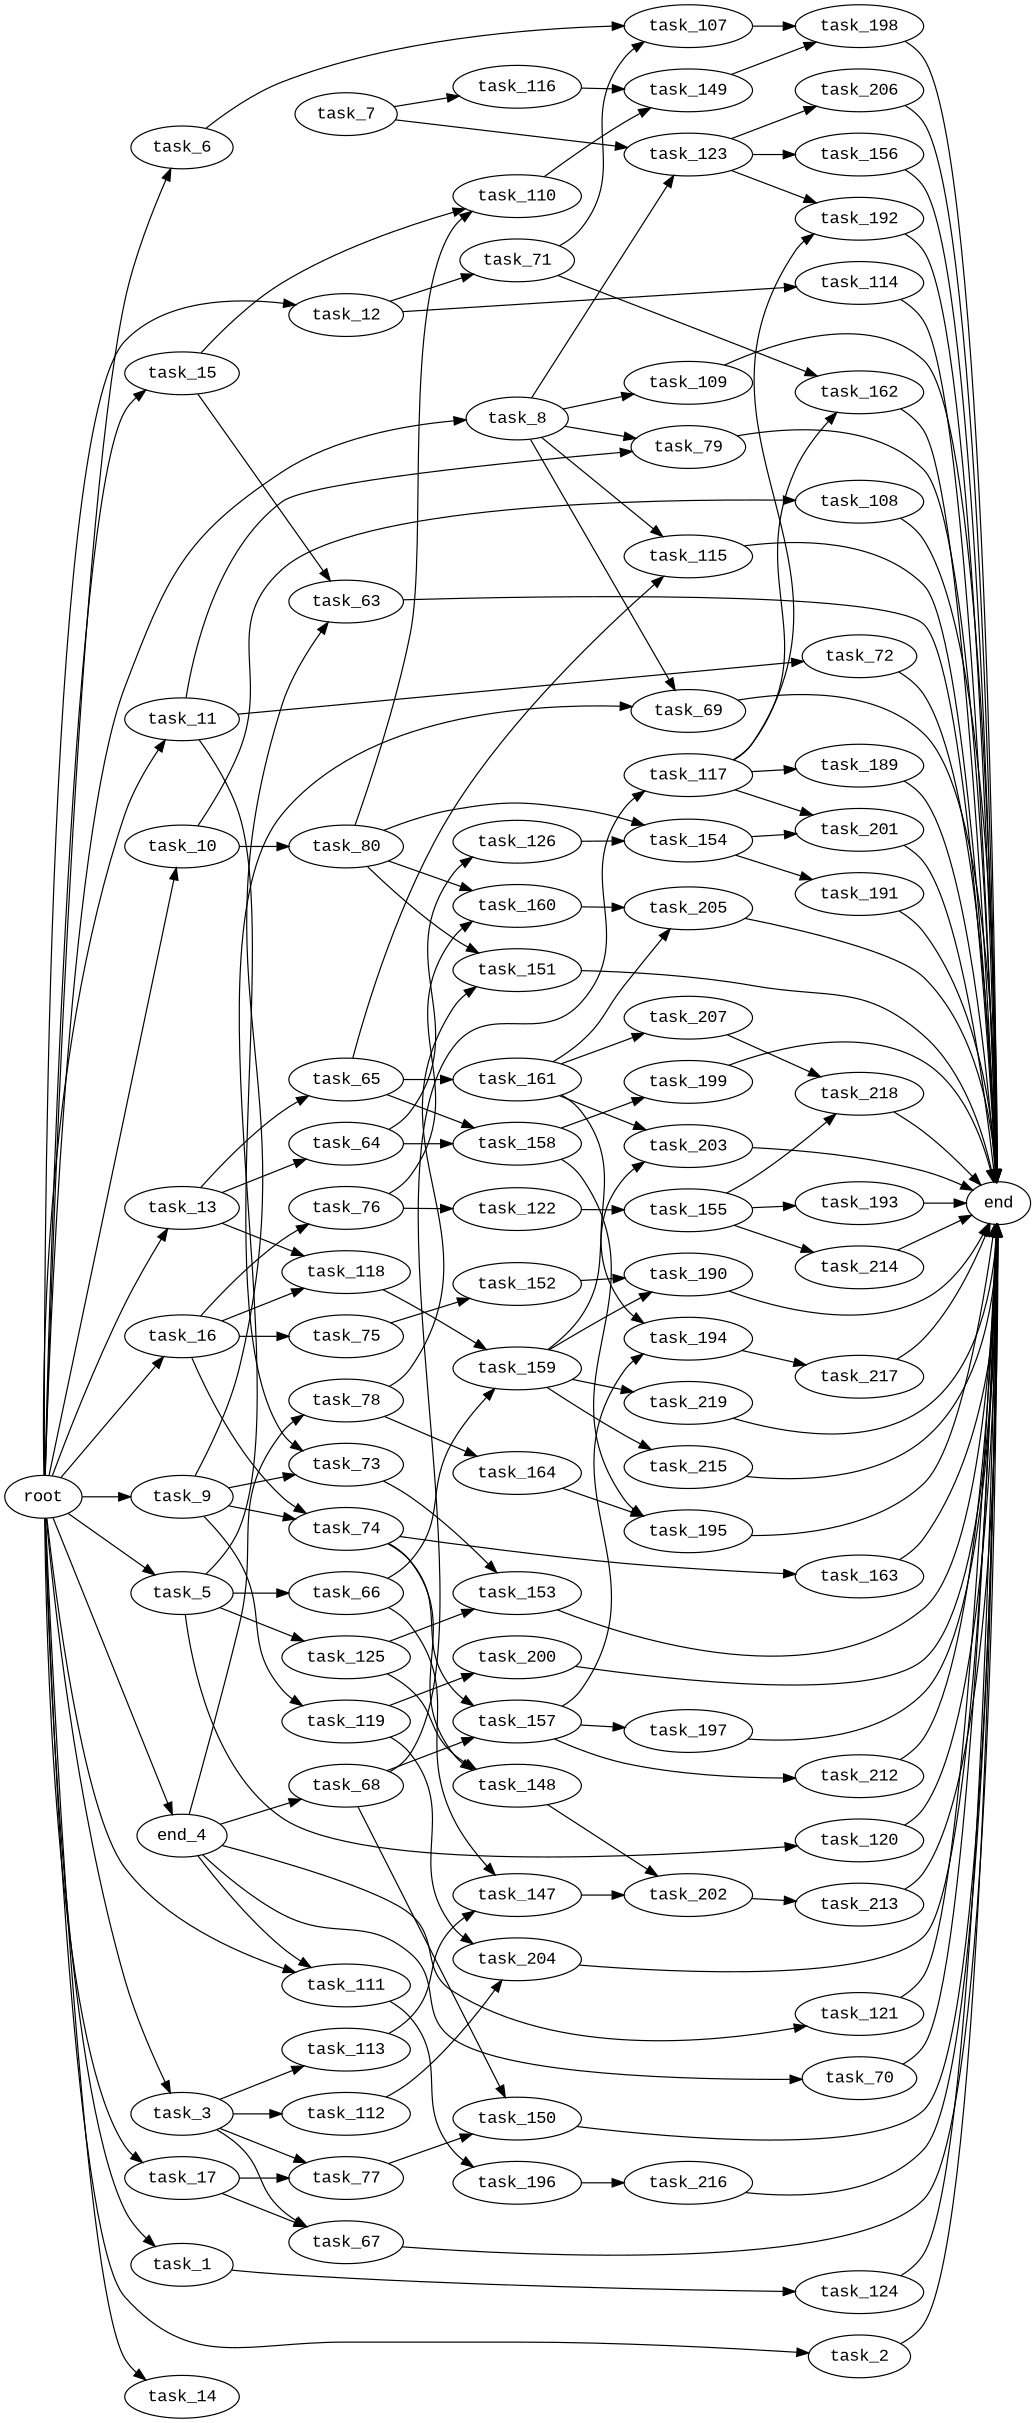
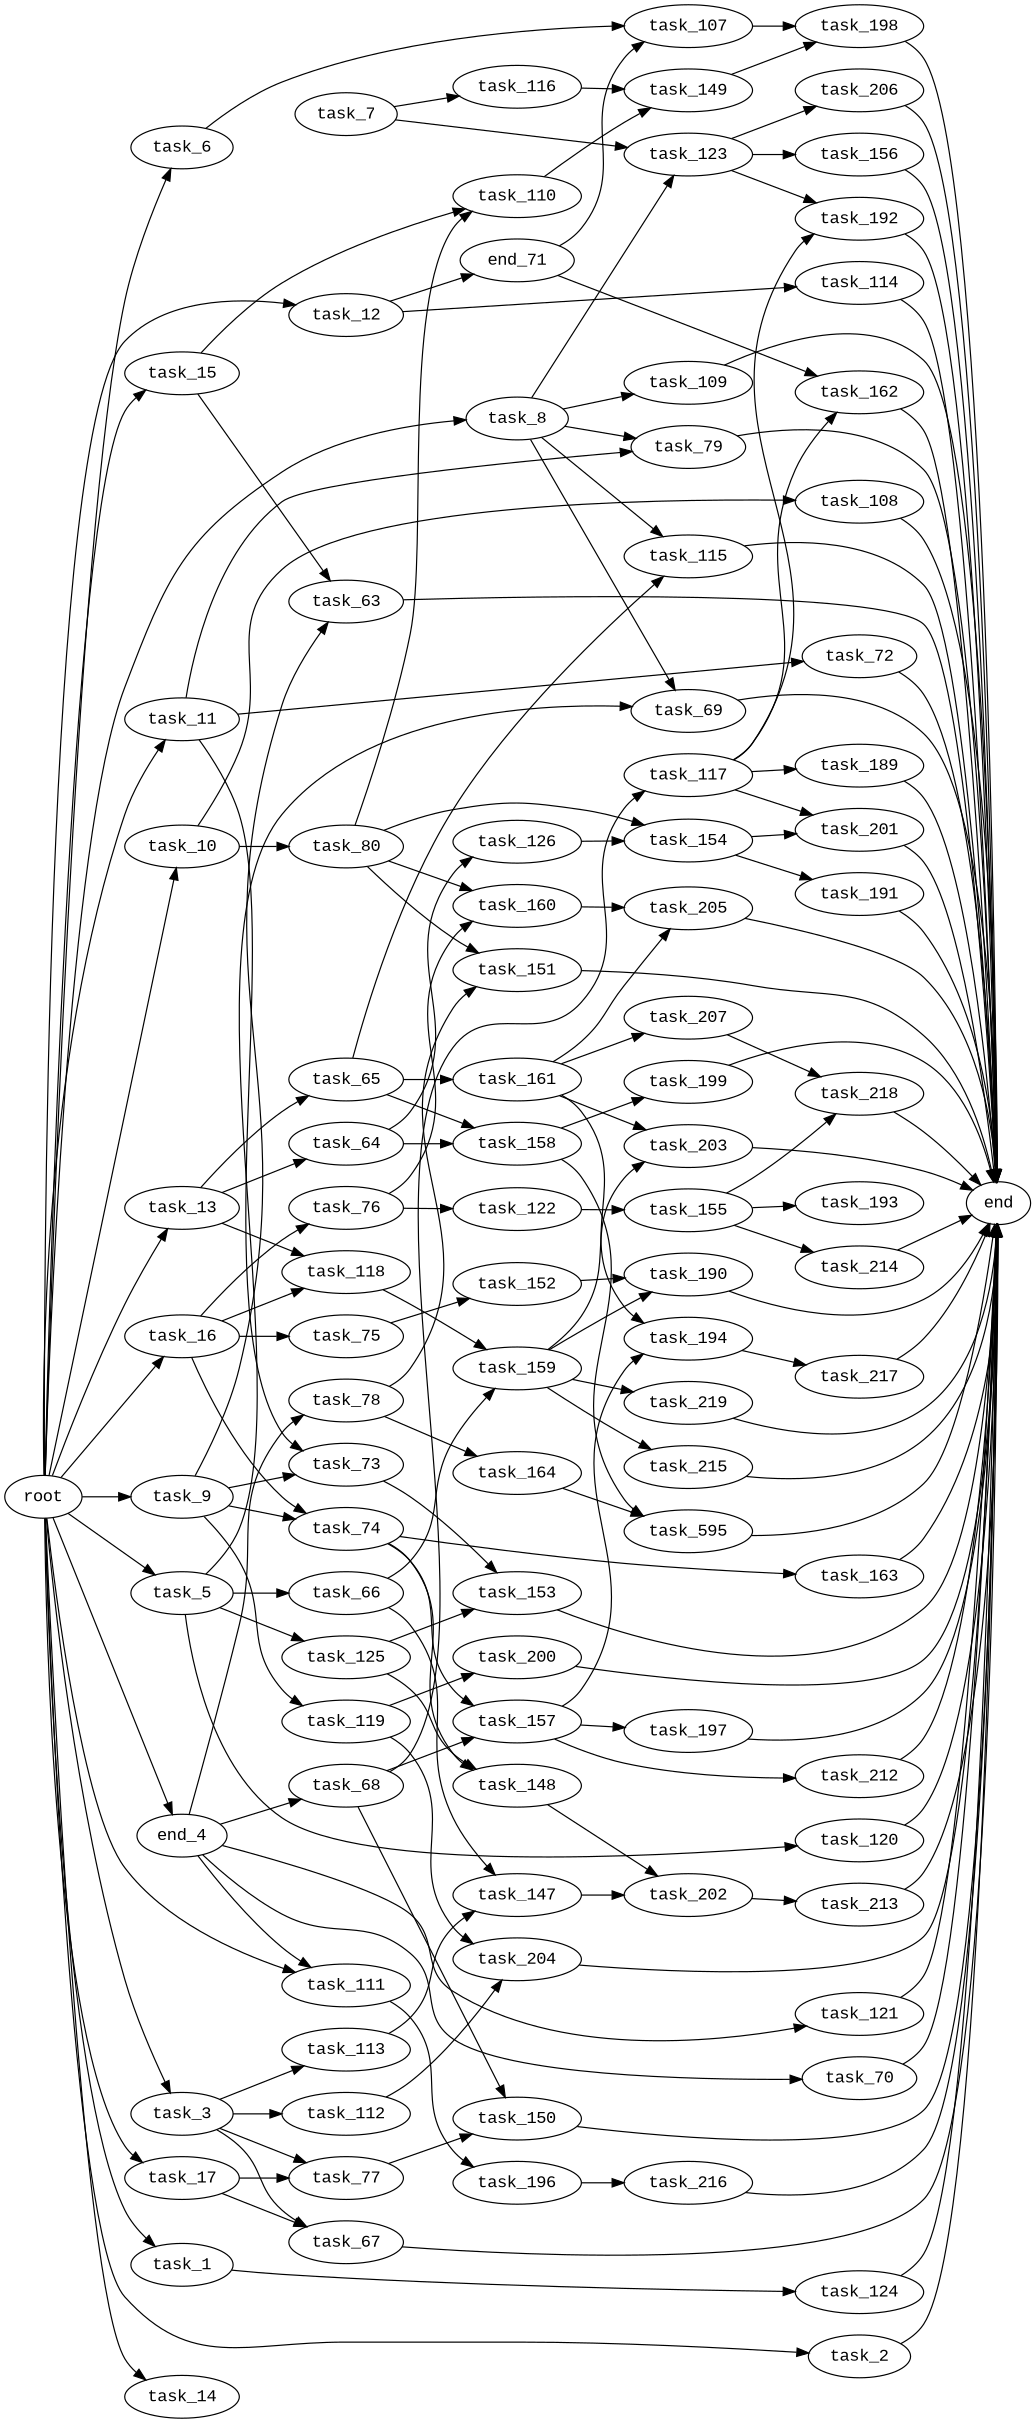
node "task_71": label "task_71" -> "end_71"
edge "task_193" -> "end": removed
node "task_195": label "task_195" -> "task_595"
